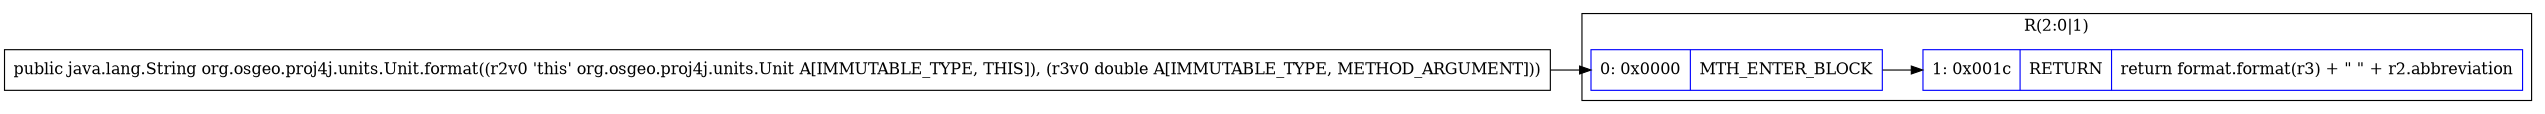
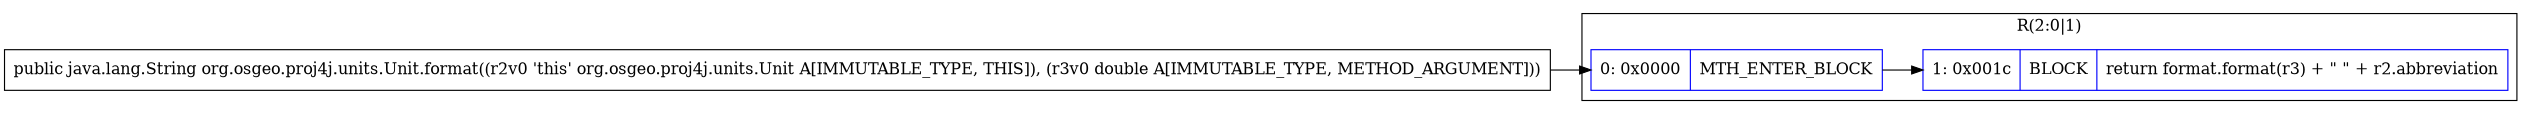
node "1: 0x001c": text "RETURN" -> "BLOCK"
